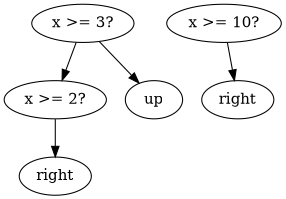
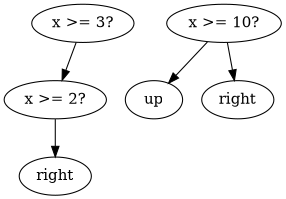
edge "x >= 3?" -> "up": now "x >= 10?" -> "up"
